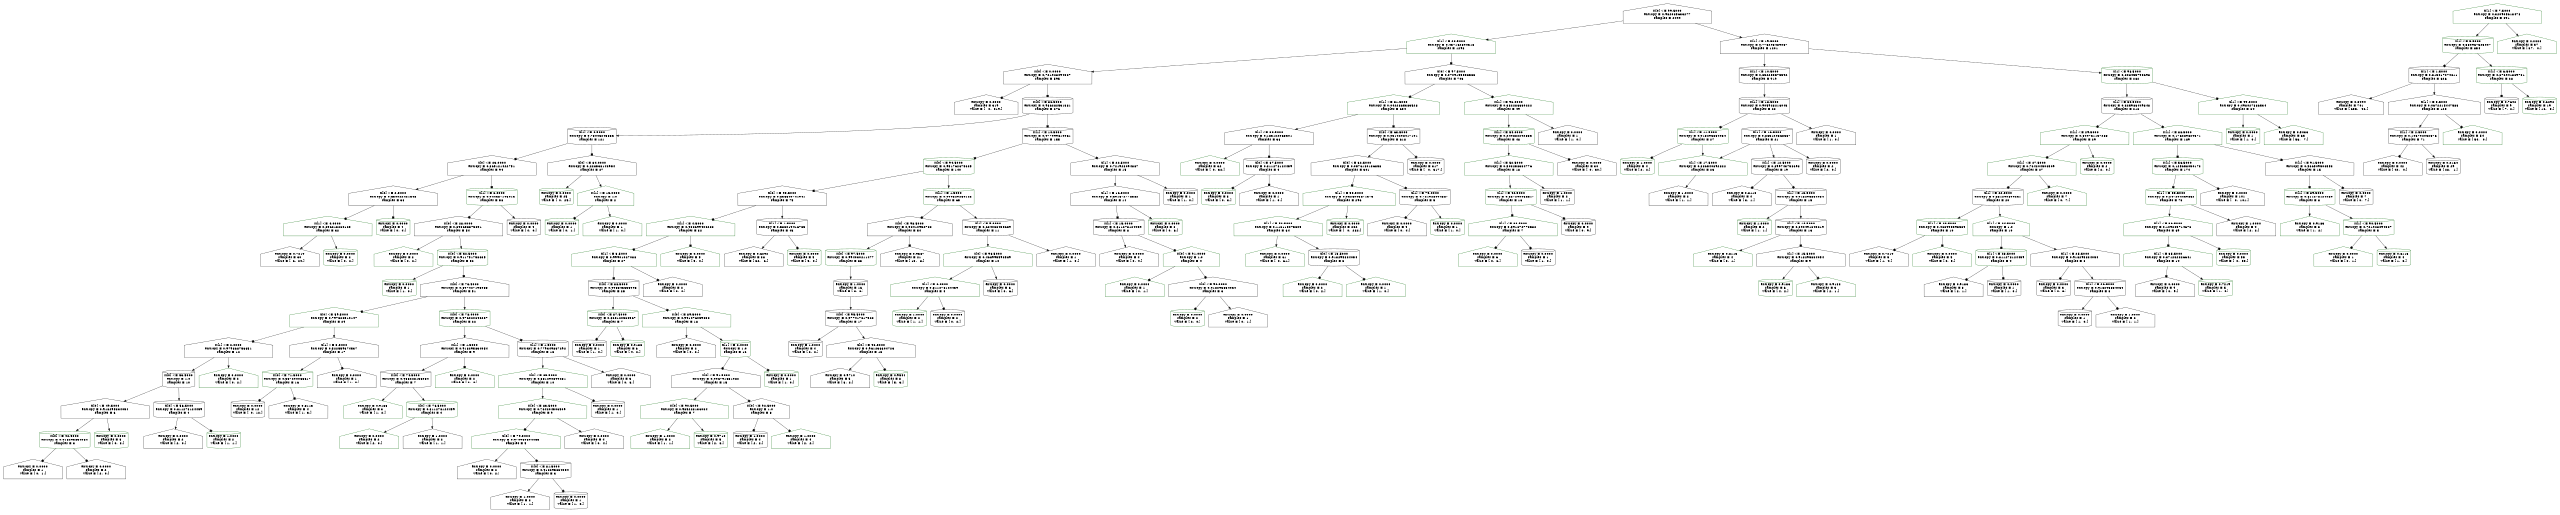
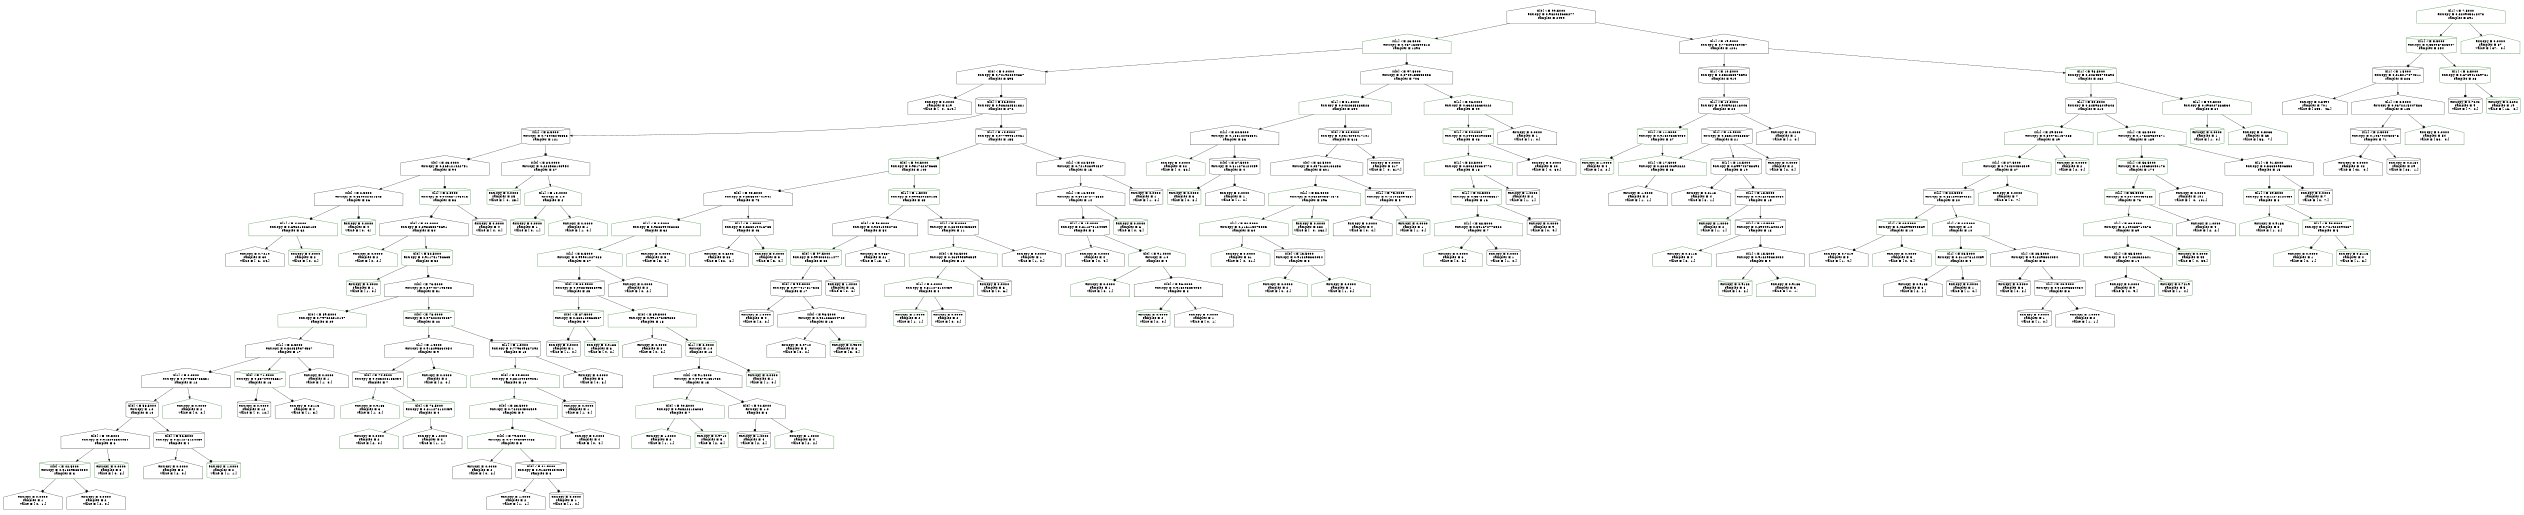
edge "X[1] <= 4.5000 entropy = 0.988699408288 samples = 32" -> "X[1] <= 3.5000 entropy = 0.99901027088 samples = 27": arrowhead box -> normal
edge "entropy = 1.0000 samples = 16 value = [ 8.  8.]" -> "X[0] <= 95.5000 entropy = 0.977417817528 samples = 17": now "X[0] <= 97.5000 entropy = 0.994030211477 samples = 33" -> "X[0] <= 95.5000 entropy = 0.977417817528 samples = 17"
edge "X[0] <= 59.5000 entropy = 0.797326510147 samples = 29" -> "X[1] <= 2.0000 entropy = 0.979868756651 samples = 12": now "X[1] <= 3.5000 entropy = 0.522559374537 samples = 17" -> "X[1] <= 2.0000 entropy = 0.979868756651 samples = 12"
